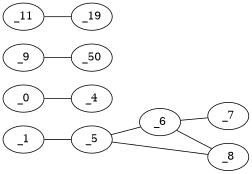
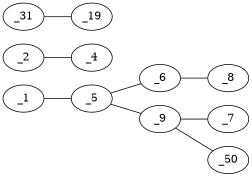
node "_11": label "_11" -> "_31"
node "_0": label "_0" -> "_2"
edge "_7" -- "_6": now "_7" -- "_9"
edge "_5" -- "_8": now "_5" -- "_9"
